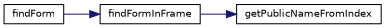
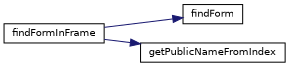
edge "findForm" -> "findFormInFrame": reversed
